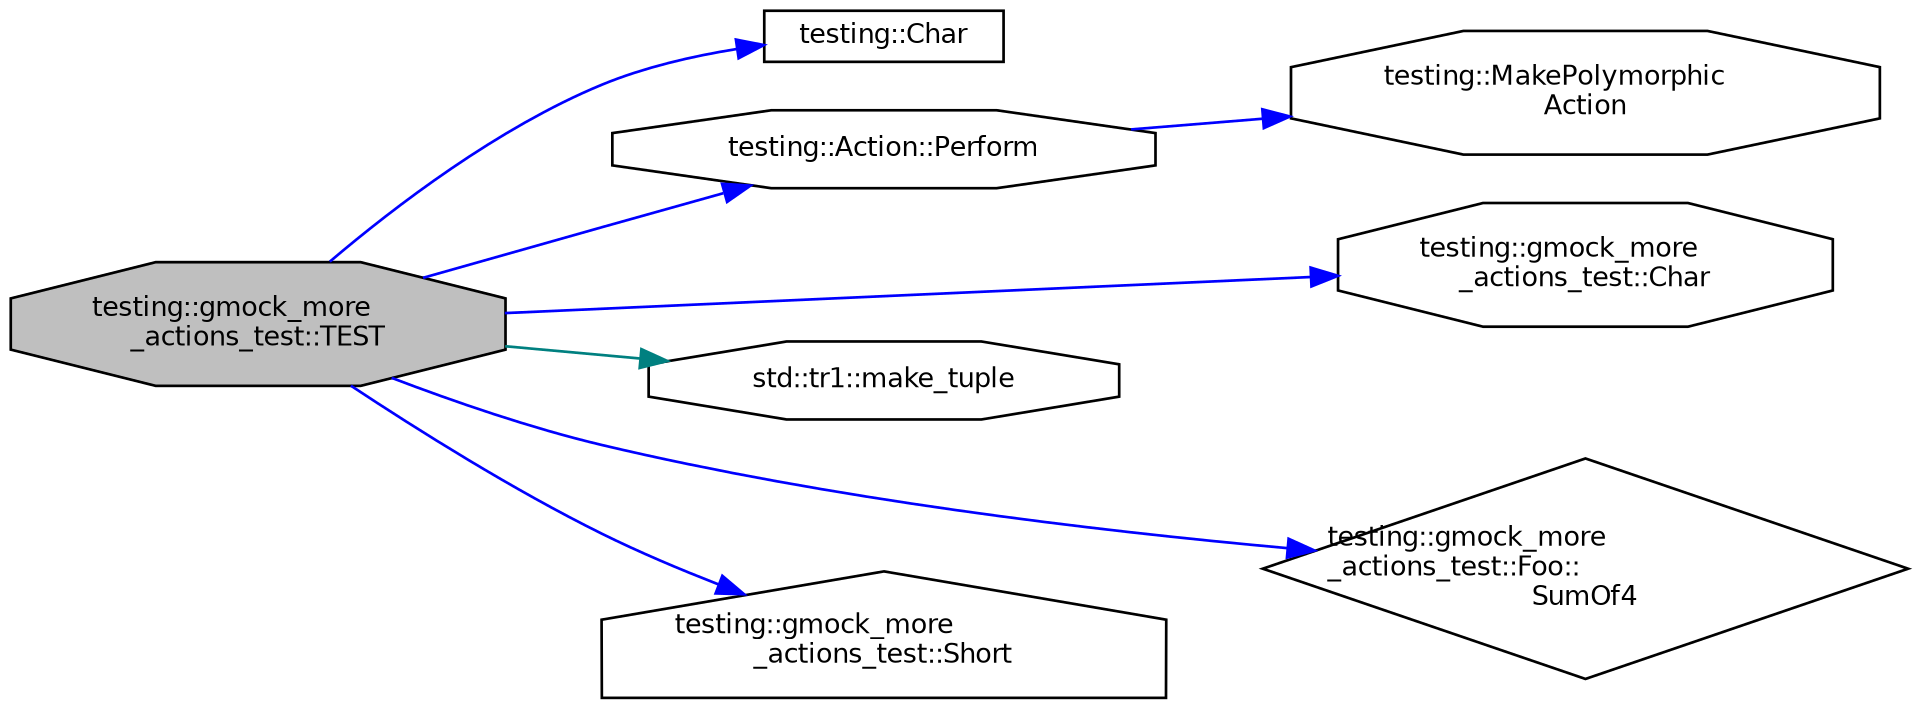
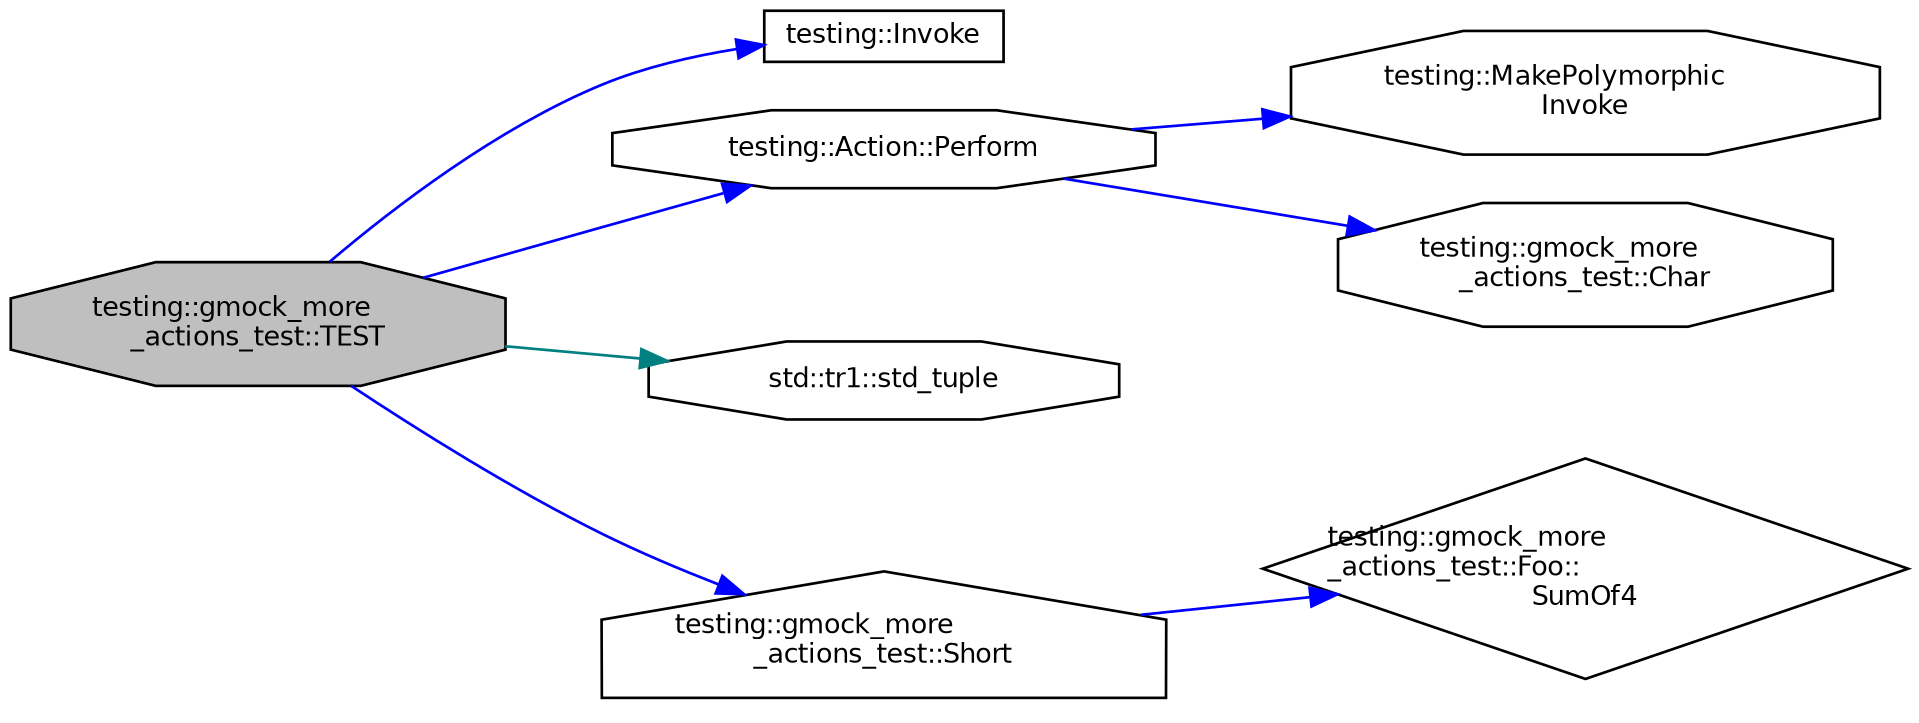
node "testing::Char": label "testing::Char" -> "testing::Invoke"
node "testing::MakePolymorphic Action": label "testing::MakePolymorphic Action" -> "testing::MakePolymorphic Invoke"
edge "testing::gmock_more _actions_test::TEST" -> "testing::gmock_more _actions_test::Char": now "testing::Action::Perform" -> "testing::gmock_more _actions_test::Char"
node "std::tr1::make_tuple": label "std::tr1::make_tuple" -> "std::tr1::std_tuple"
edge "testing::gmock_more _actions_test::TEST" -> "testing::gmock_more _actions_test::Foo:: SumOf4": now "testing::gmock_more _actions_test::Short" -> "testing::gmock_more _actions_test::Foo:: SumOf4"
